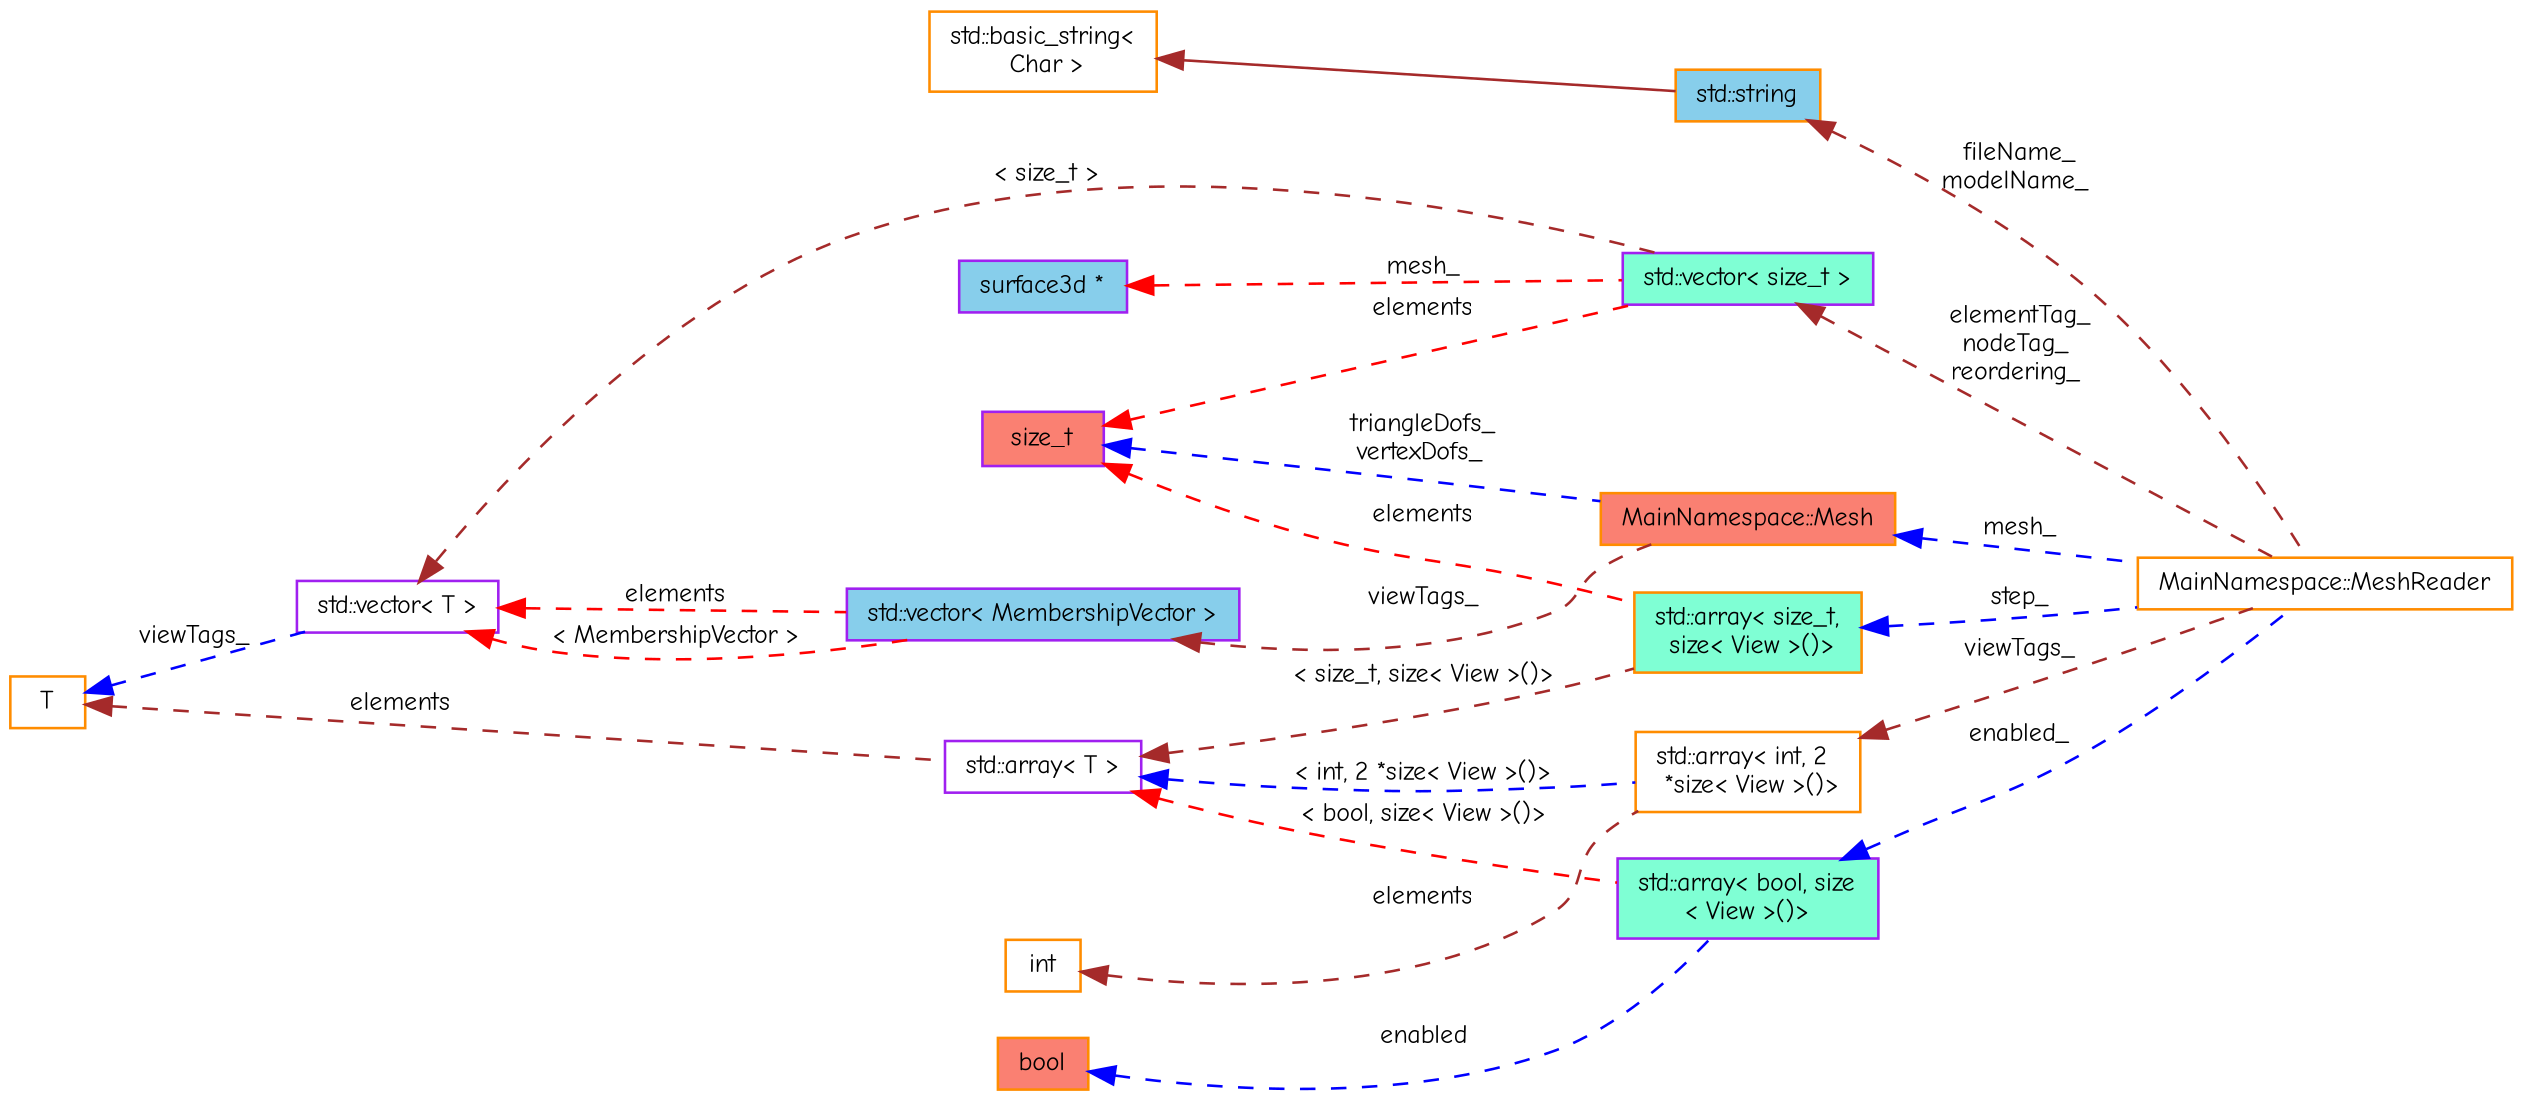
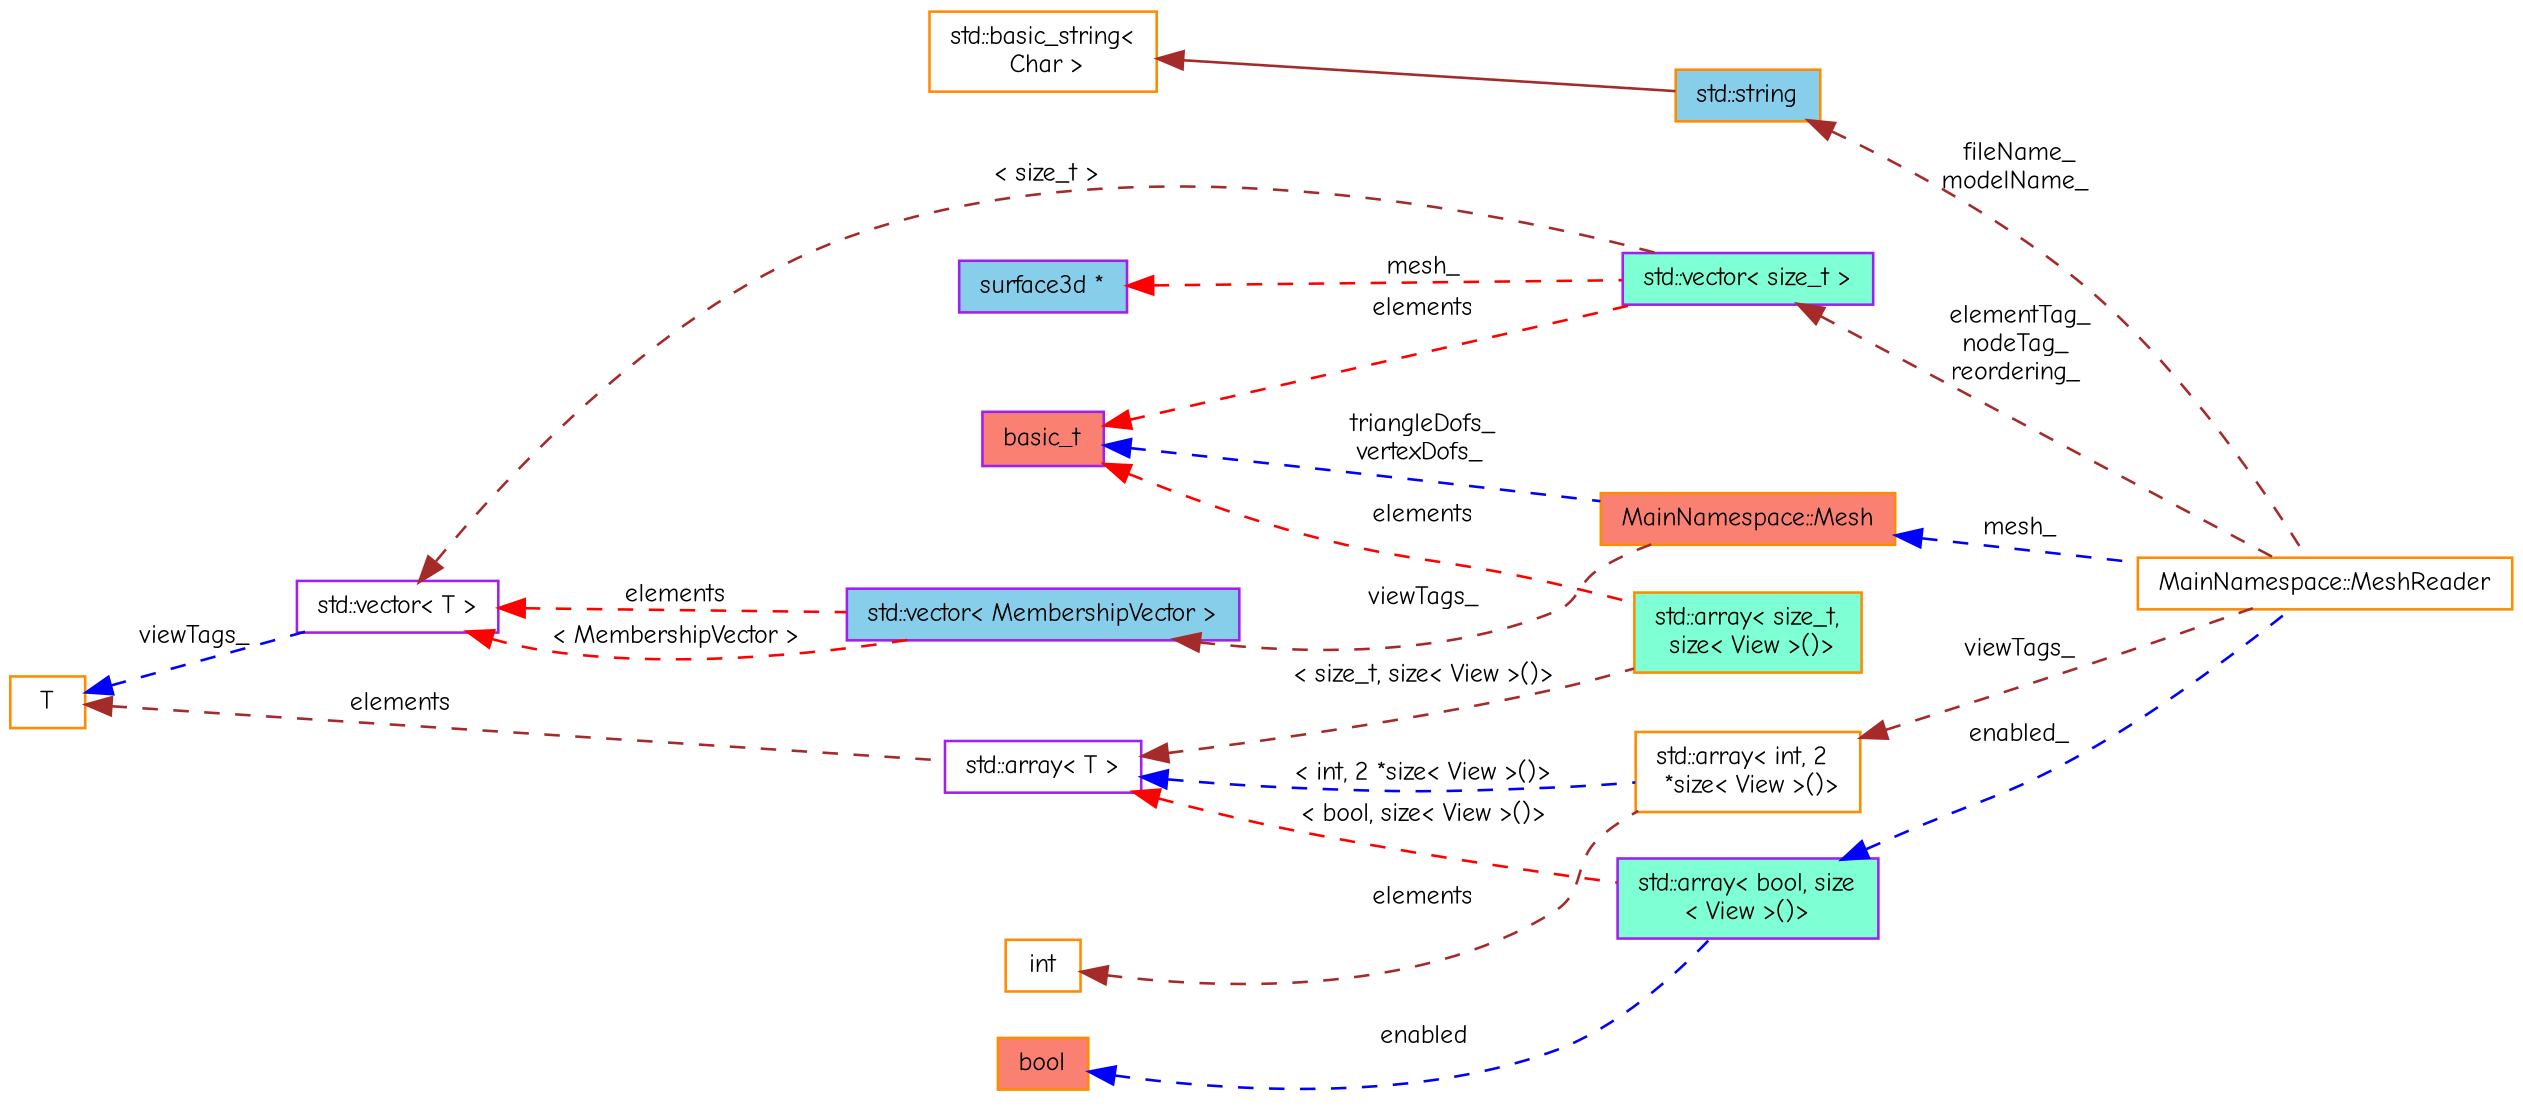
node "size_t": label "size_t" -> "basic_t"
edge "MainNamespace::MeshReader" -> "std::array< size_t, size< View >()>": removed, label "step_"
